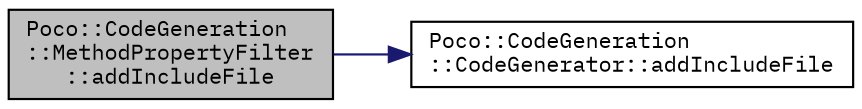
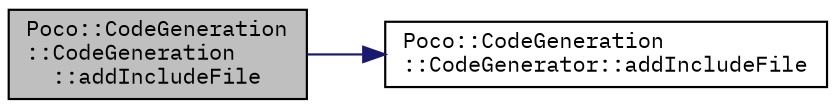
node "Poco::CodeGeneration ::MethodPropertyFilter ::addIncludeFile": label "Poco::CodeGeneration ::MethodPropertyFilter ::addIncludeFile" -> "Poco::CodeGeneration ::CodeGeneration ::addIncludeFile"
